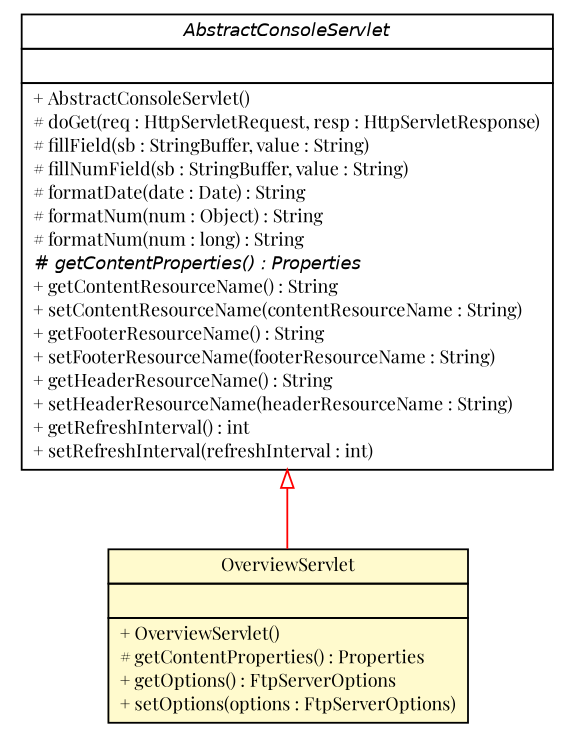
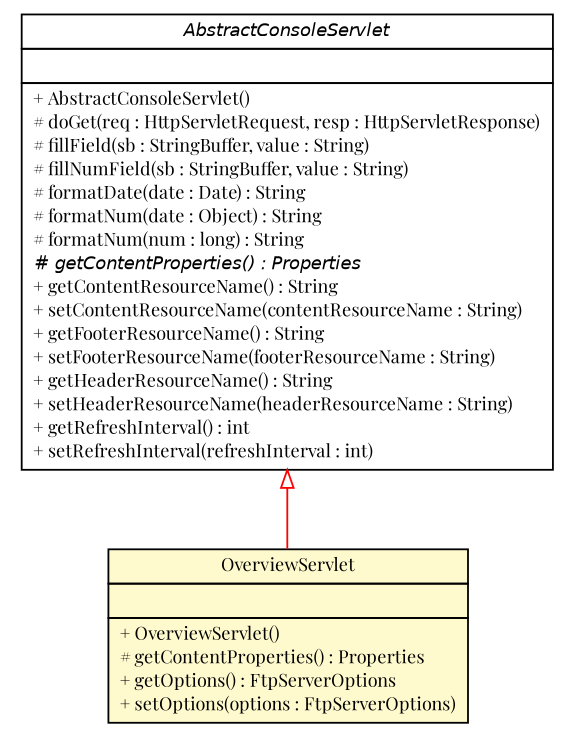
node "AbstractConsoleServlet": text "# formatNum(num : Object) : String" -> "# formatNum(date : Object) : String"
